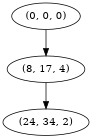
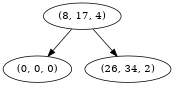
edge "(0, 0, 0)" -> "(8, 17, 4)": reversed
node "(24, 34, 2)": label "(24, 34, 2)" -> "(26, 34, 2)"
